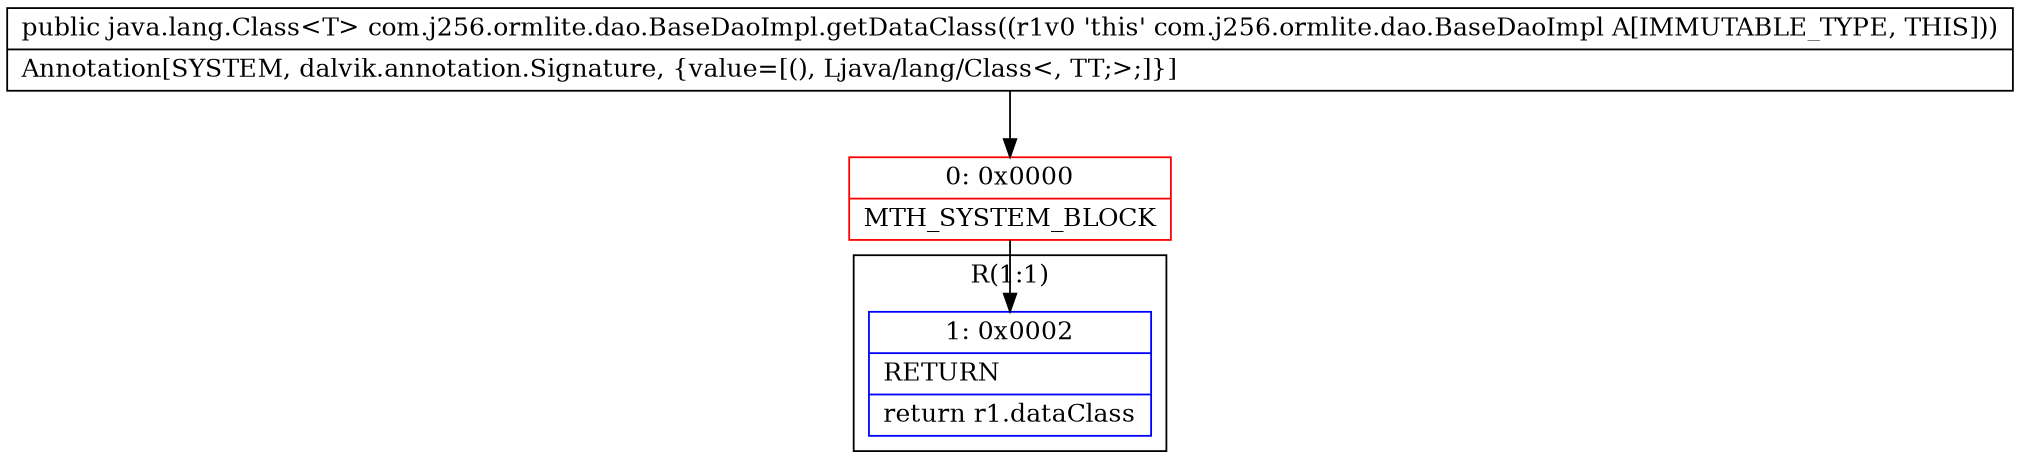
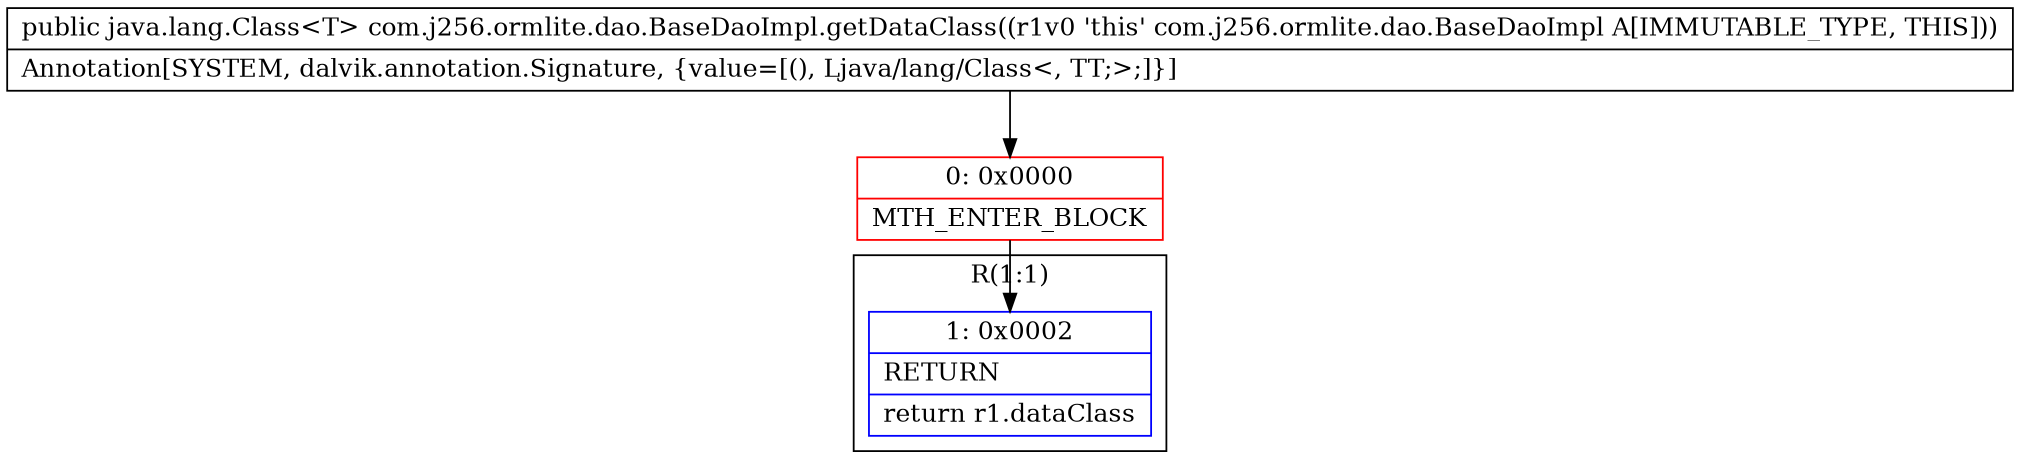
node "0: 0x0000": text "MTH_SYSTEM_BLOCK" -> "MTH_ENTER_BLOCK"
